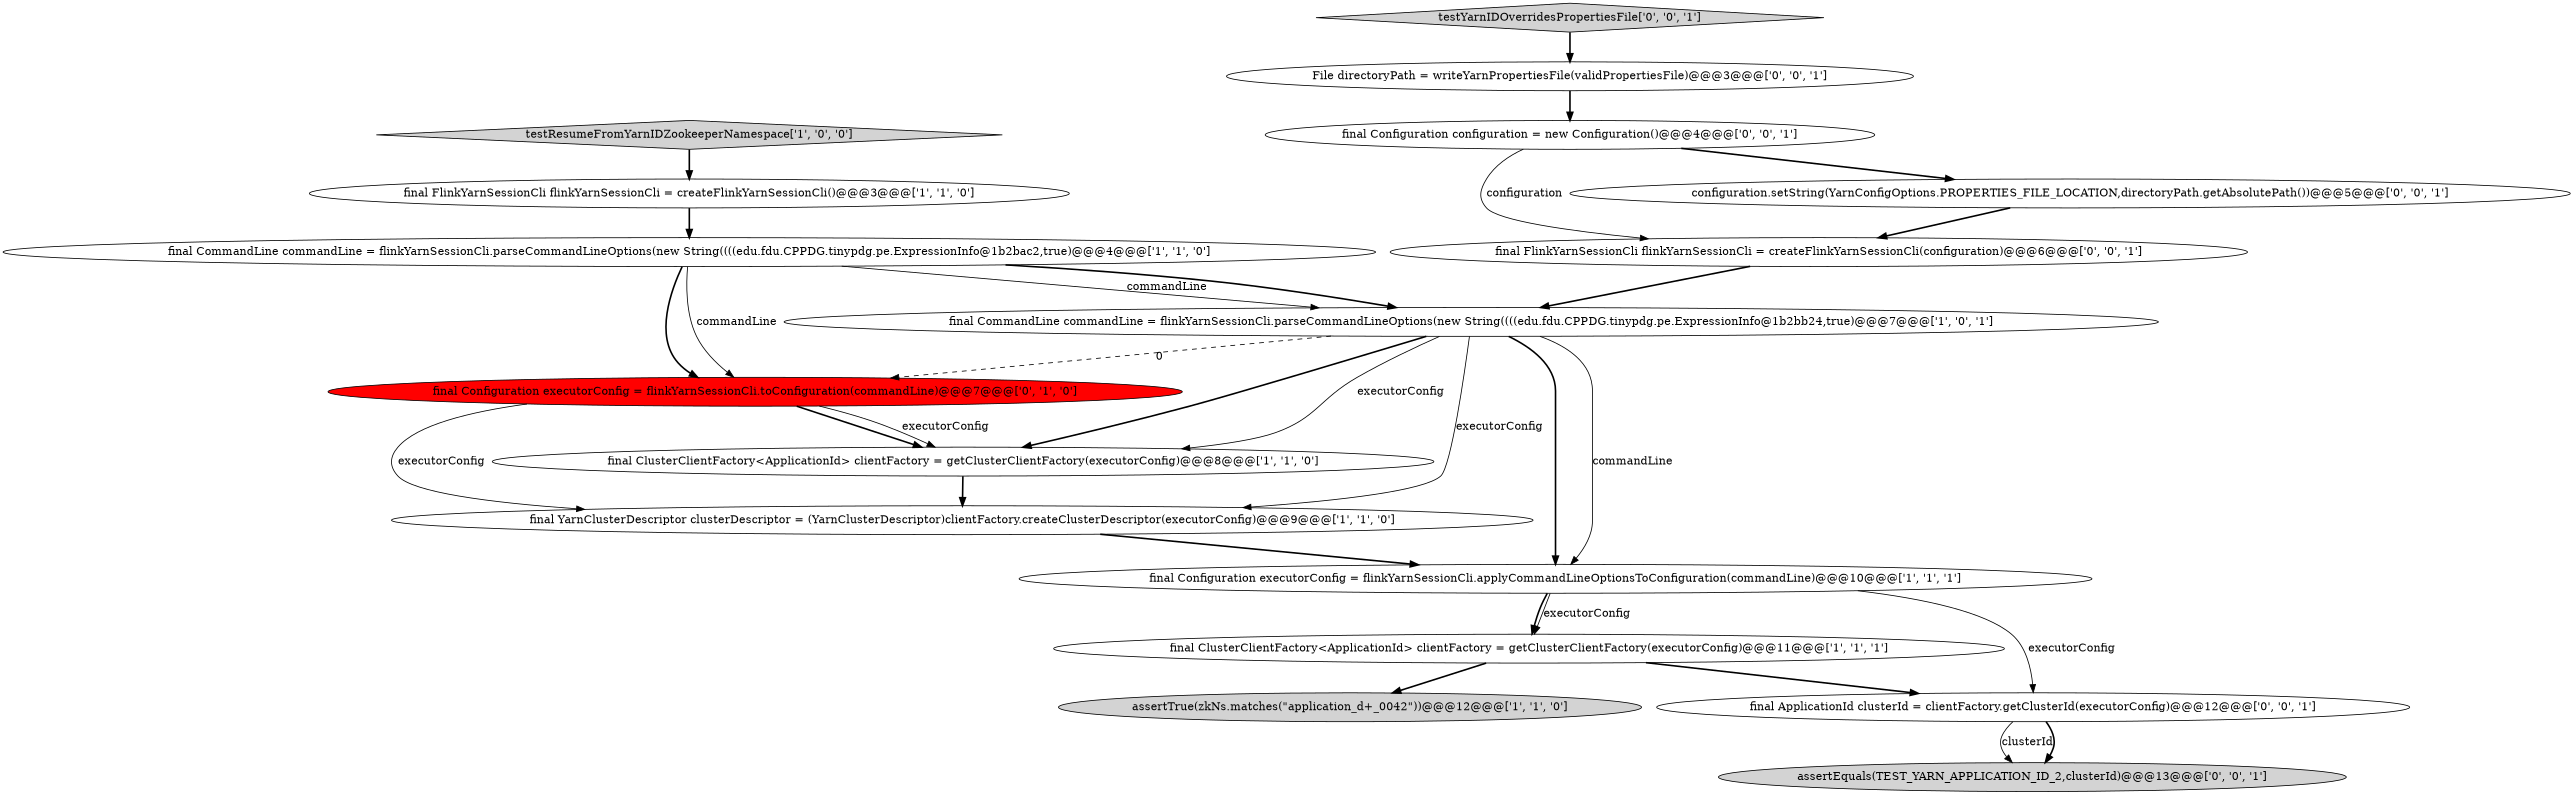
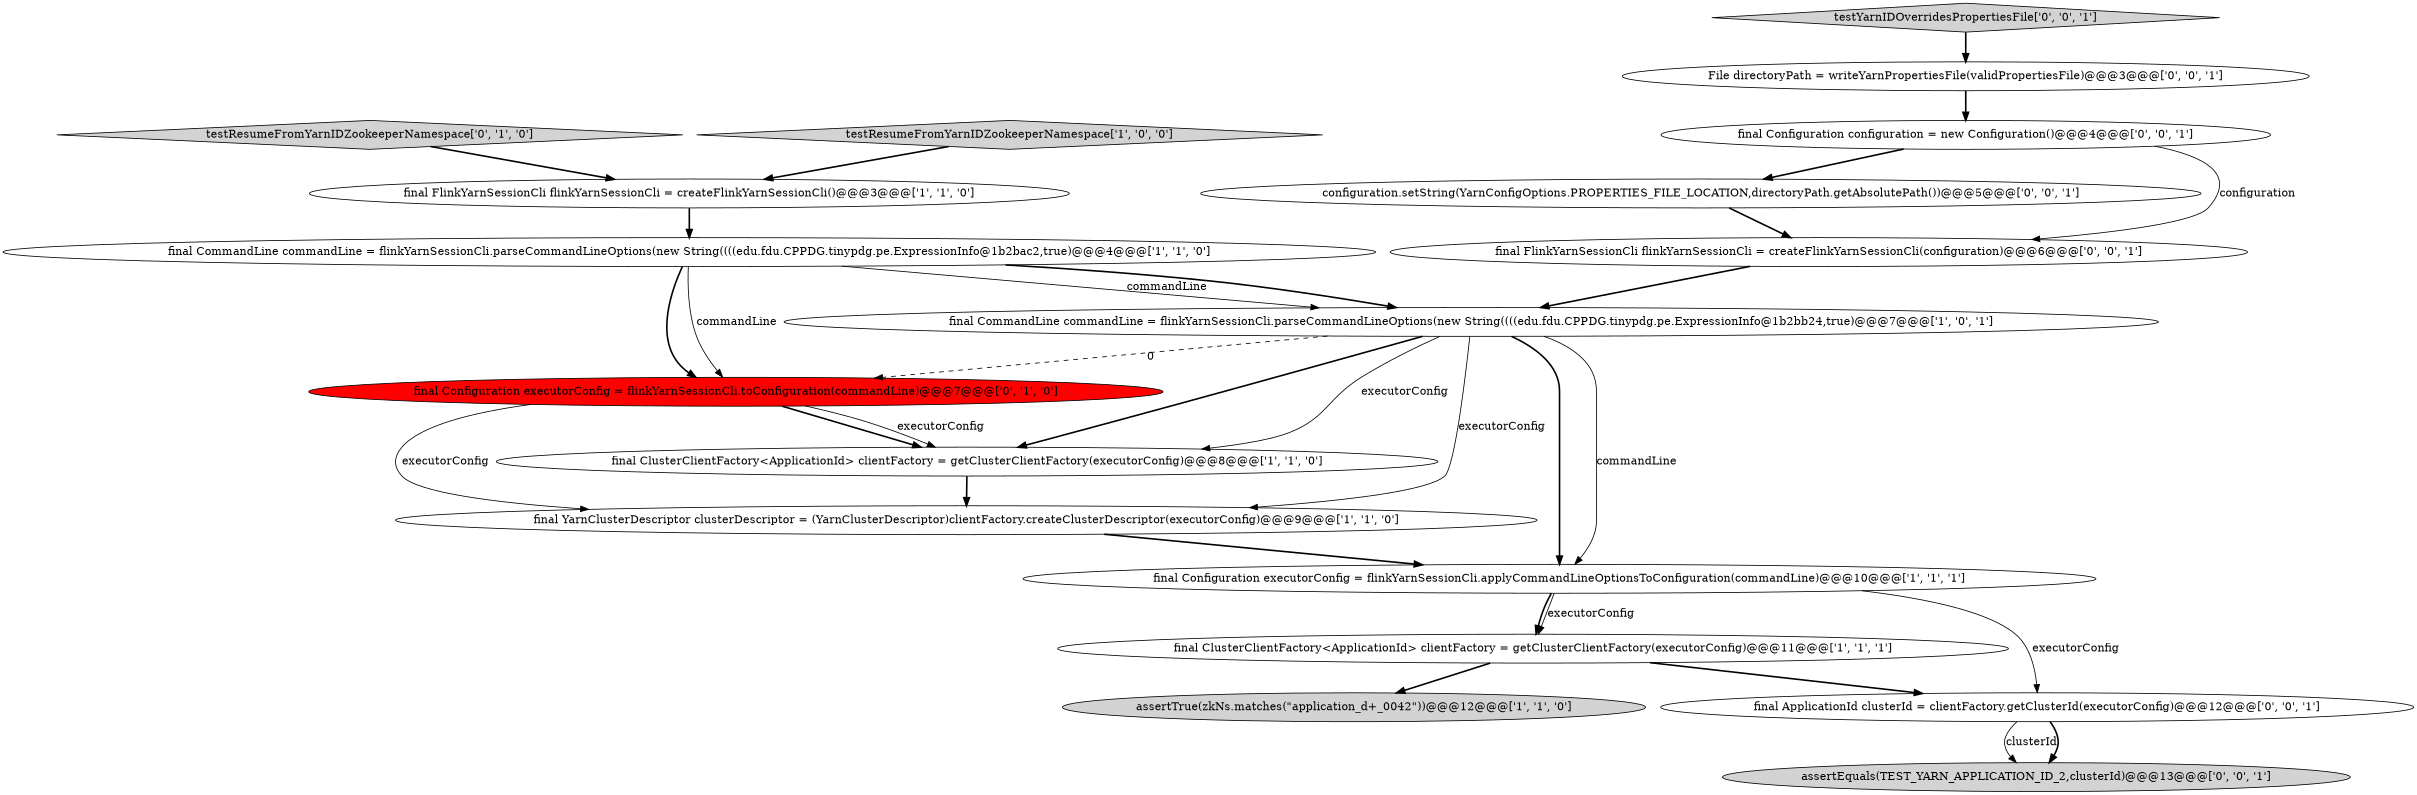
node "testResumeFromYarnIDZookeeperNamespace['0', '1', '0']": added
